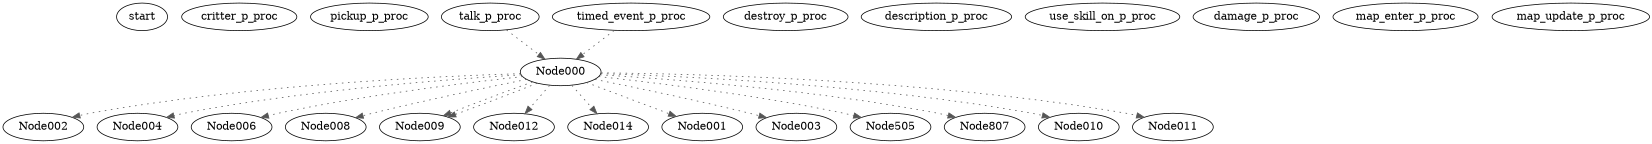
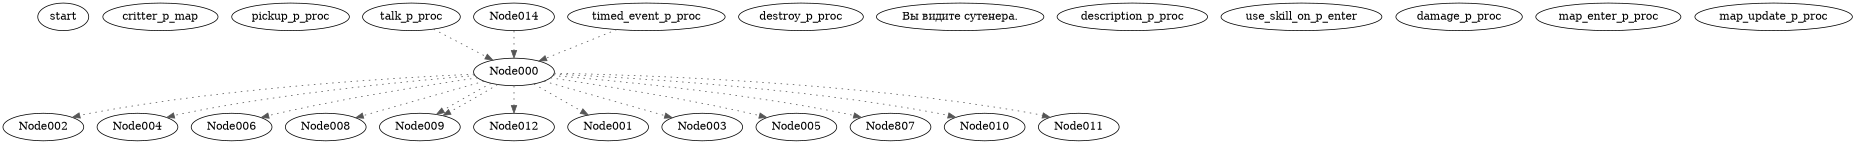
node "critter_p_proc": label "critter_p_proc" -> "critter_p_map"
node "Вы видите сутенера.": added
node "use_skill_on_p_proc": label "use_skill_on_p_proc" -> "use_skill_on_p_enter"
edge "Node000" -> "Node014": reversed
node "Node505": label "Node505" -> "Node005"
